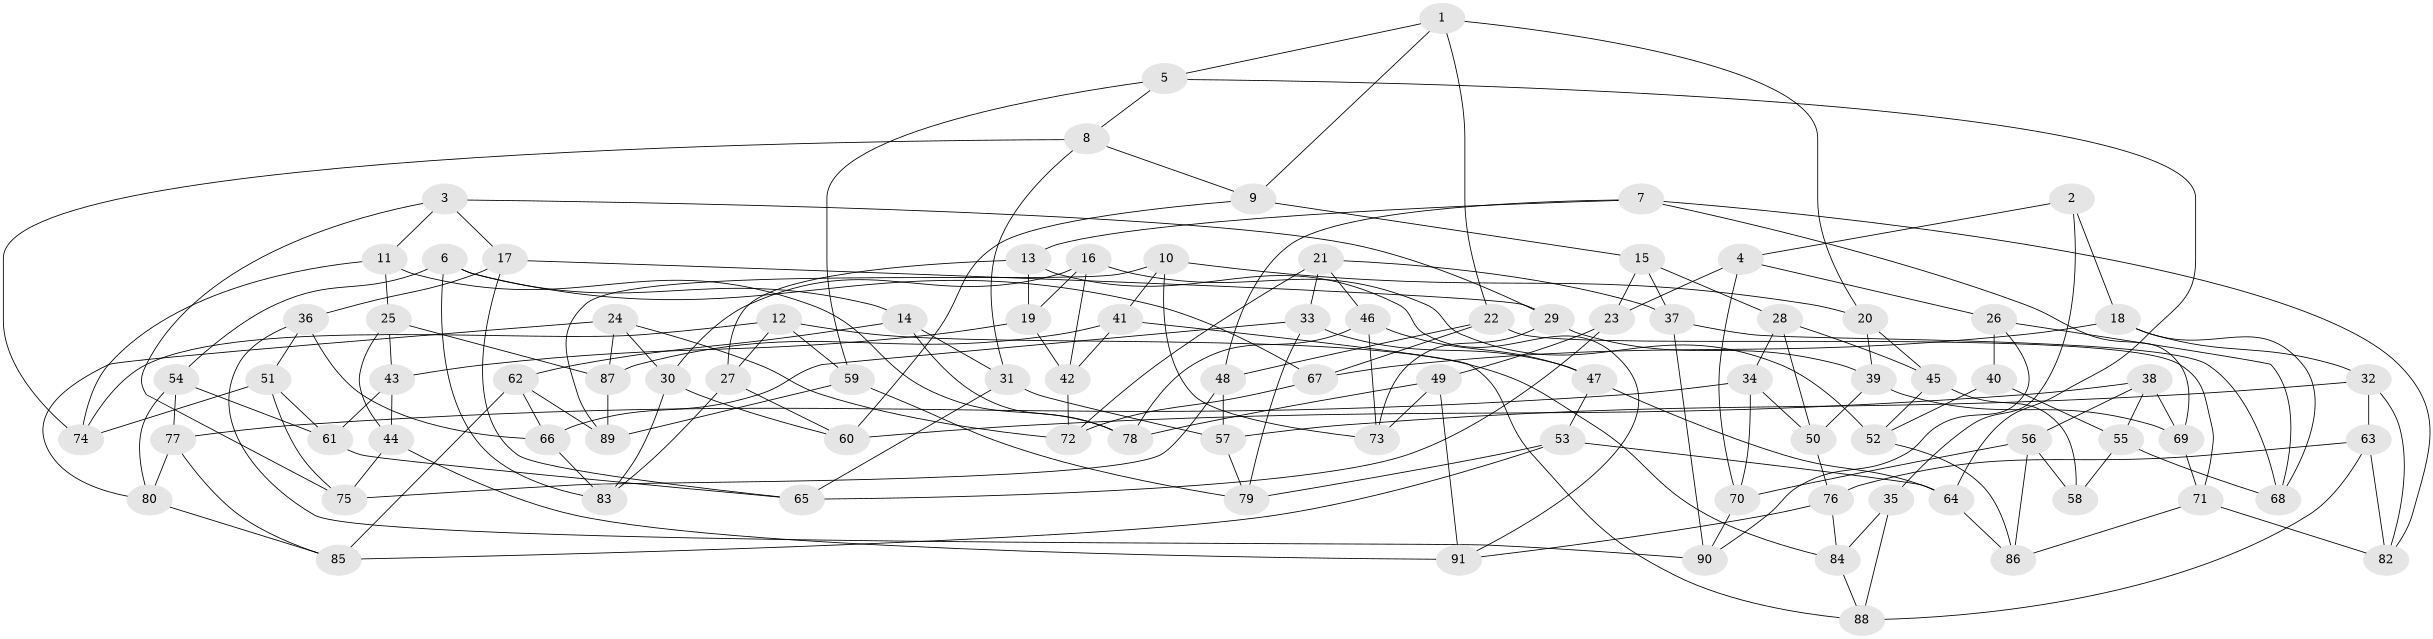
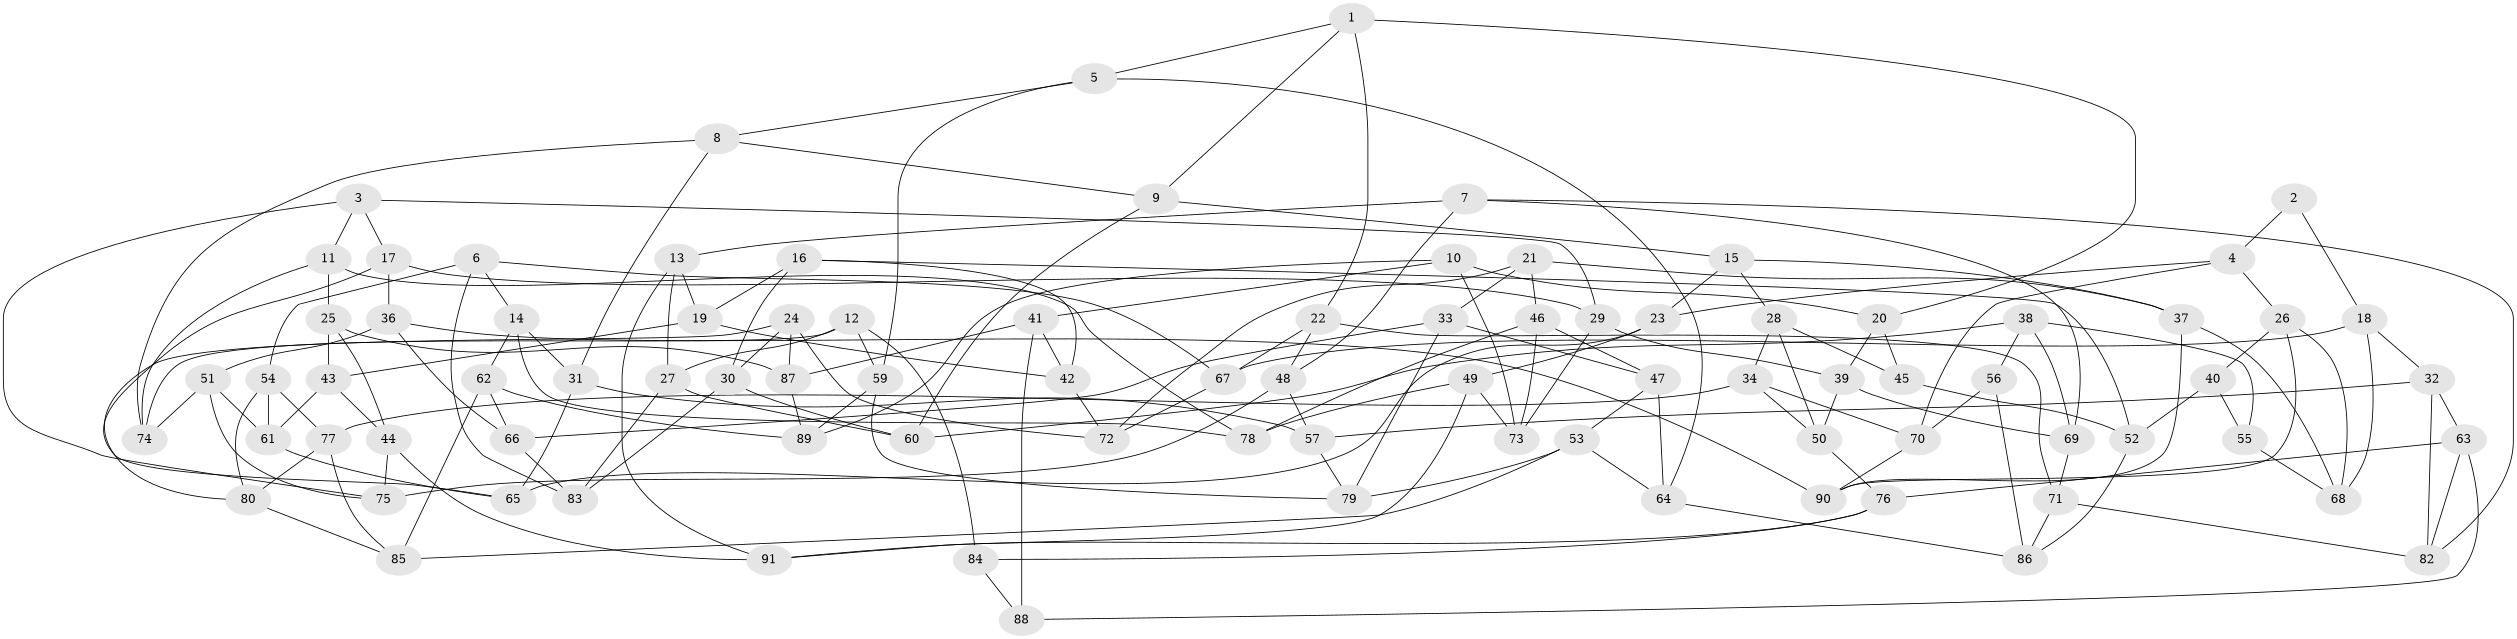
node "35": removed
node "58": removed
